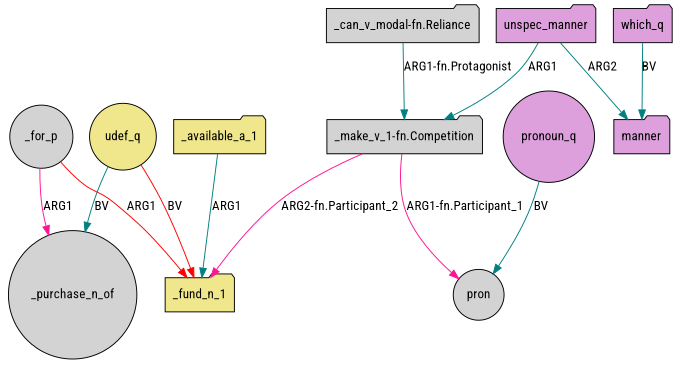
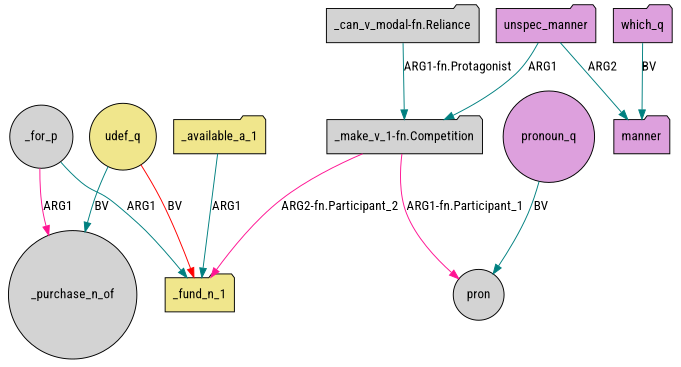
edge "_for_p" -> "_fund_n_1": color red -> teal
